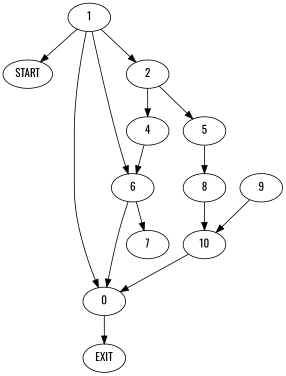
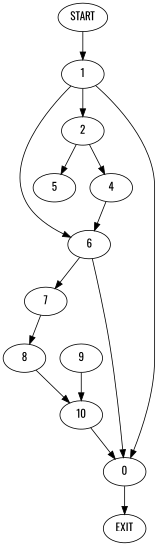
edge "1" -> "START": reversed
edge "5" -> "8": now "7" -> "8"
